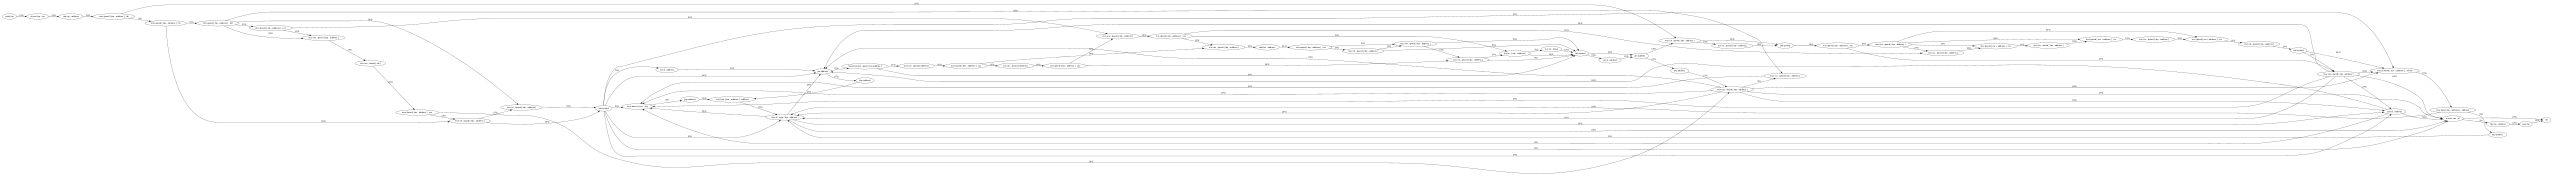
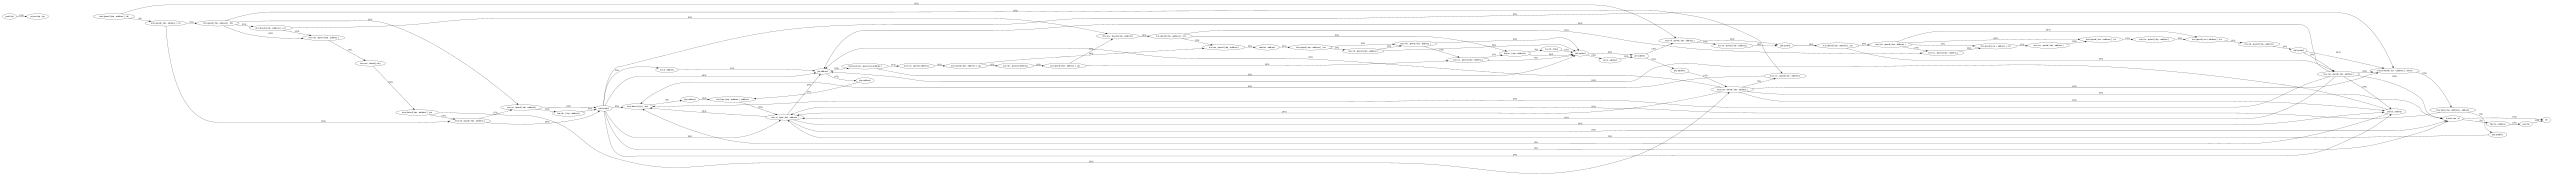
node "sub rsp , address": removed
edge "mov eax , dword [ rbp - address ]" -> "mov dword [ rcx ] , eax": removed, label "DFG"
node "lea rdx , [ rbp - address ]": added
edge "and al , address" -> "movzx eax , al": removed, label "DFG"
